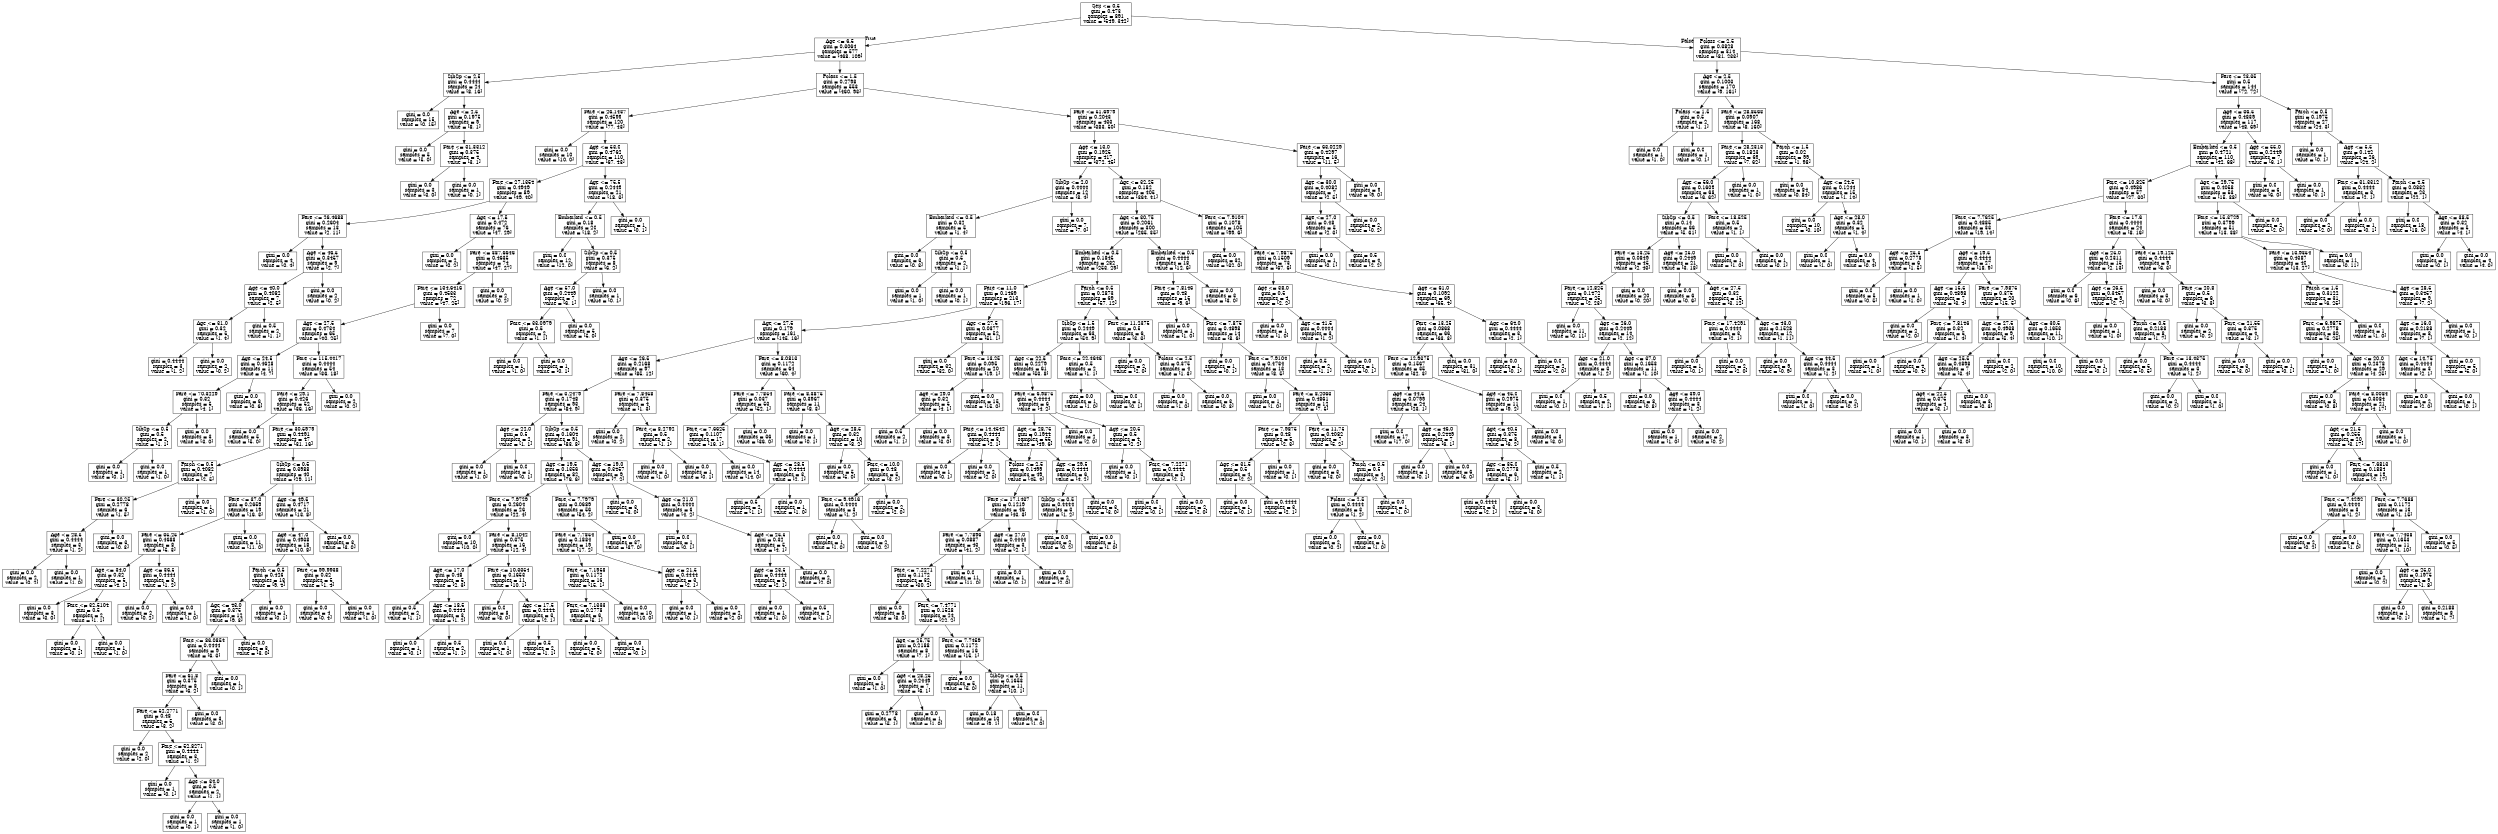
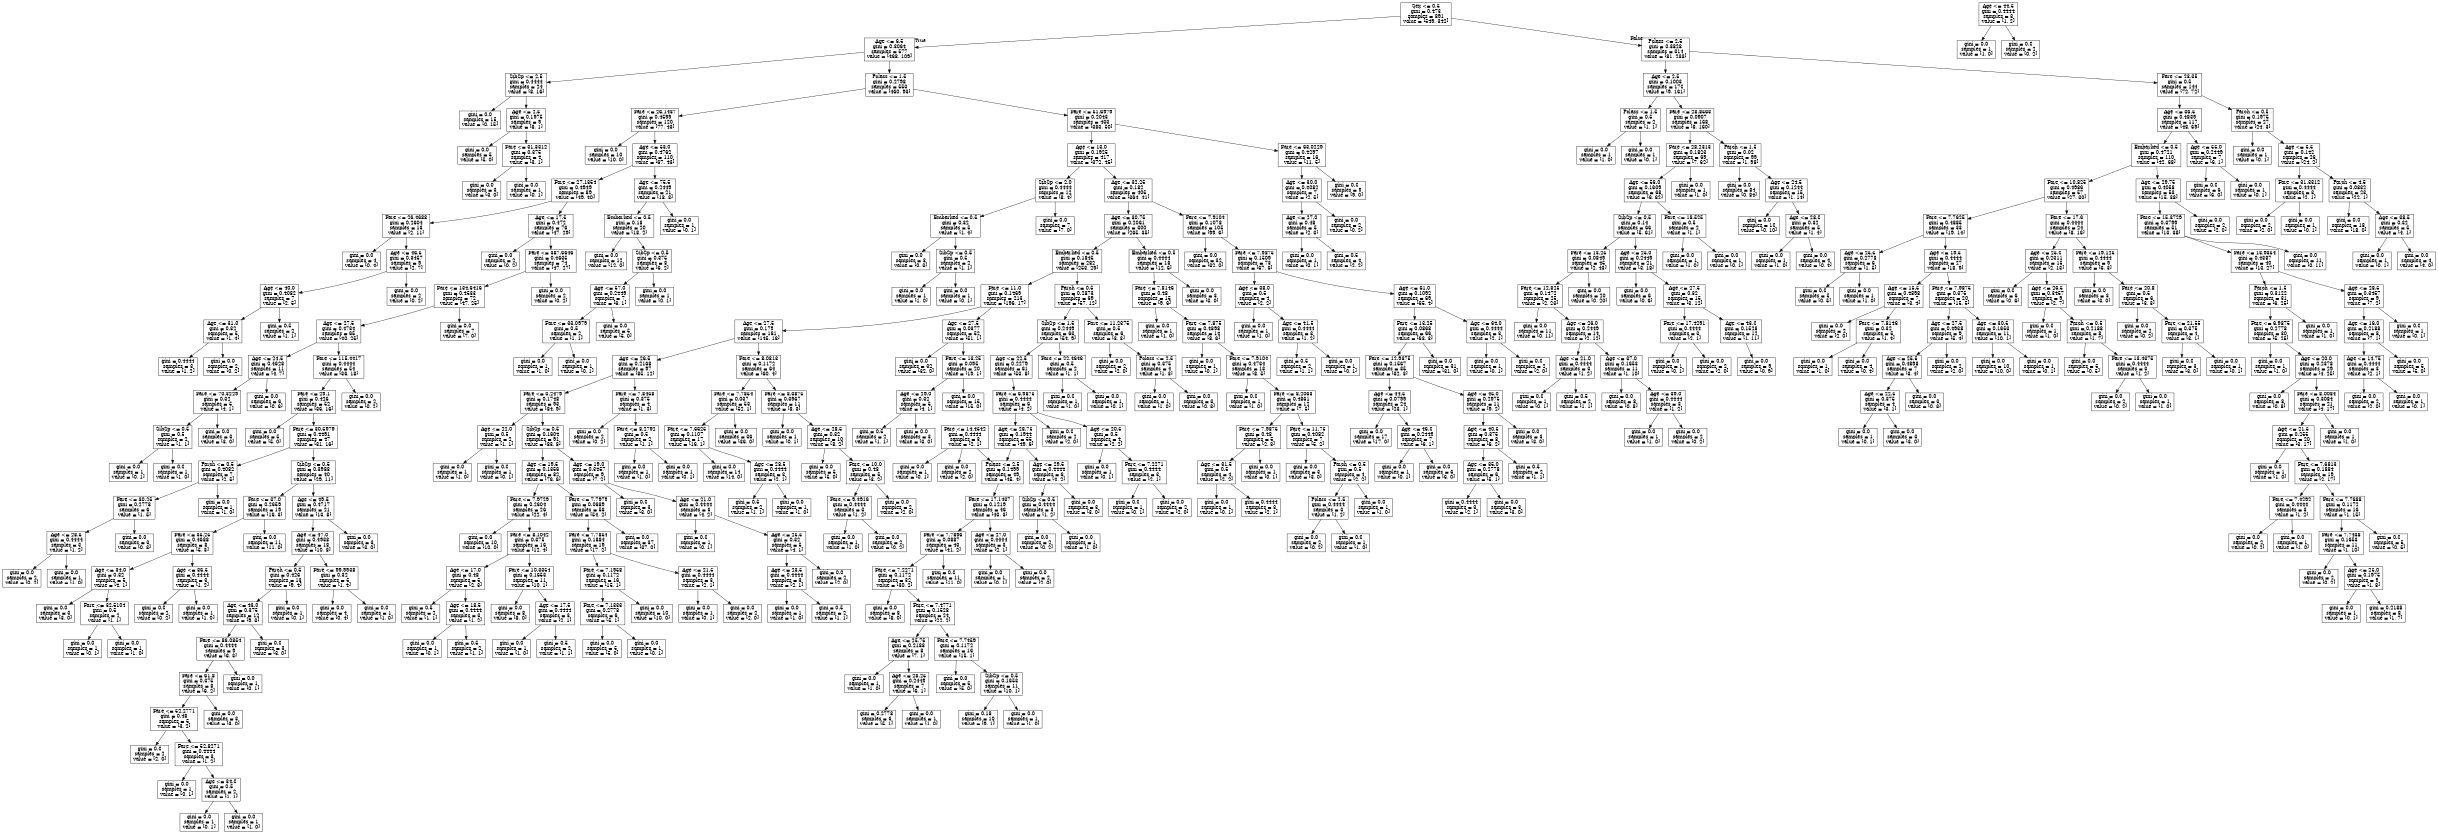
edge "Age <= 43.0 gini = 0.1528 samples = 12 value = [1, 11]" -> "Age <= 44.5 gini = 0.4444 samples = 3 value = [1, 2]": removed
